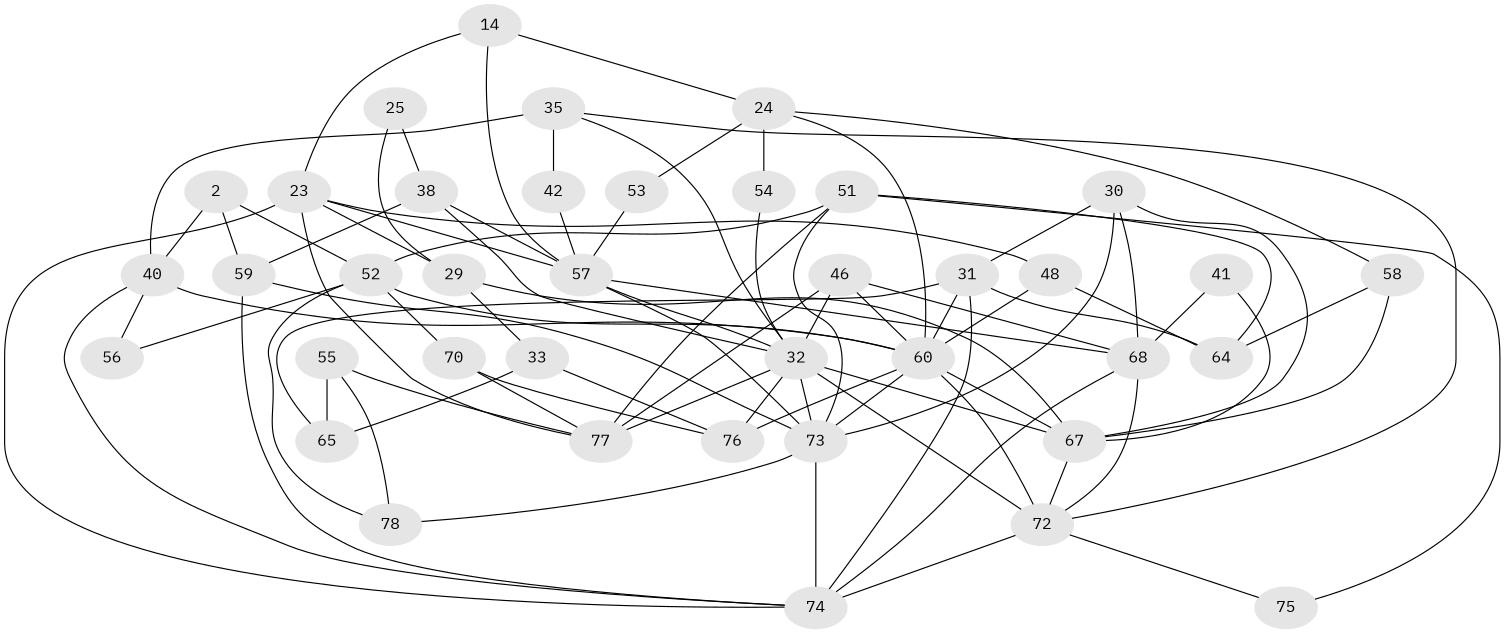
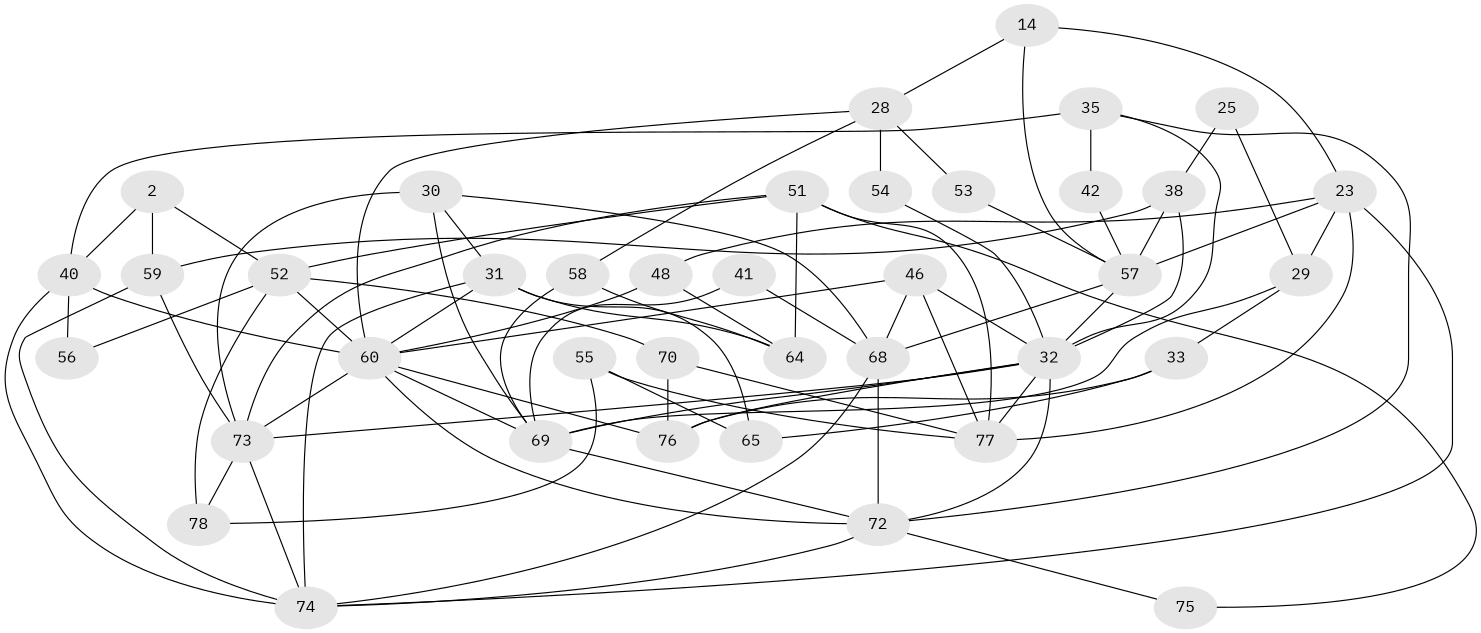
node "24": label "24" -> "28"
edge "57" -- "73": removed
node "67": label "67" -> "69"
